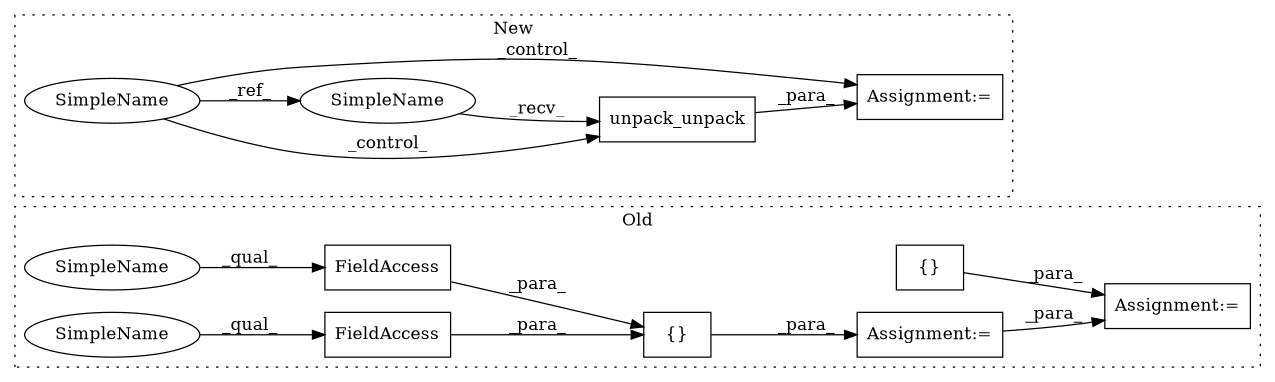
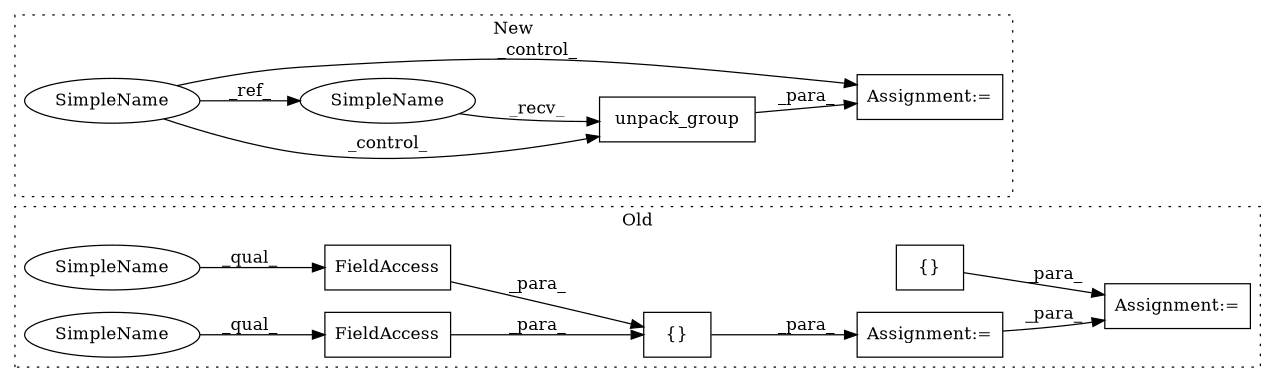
node "unpack_unpack": label "unpack_unpack" -> "unpack_group"
